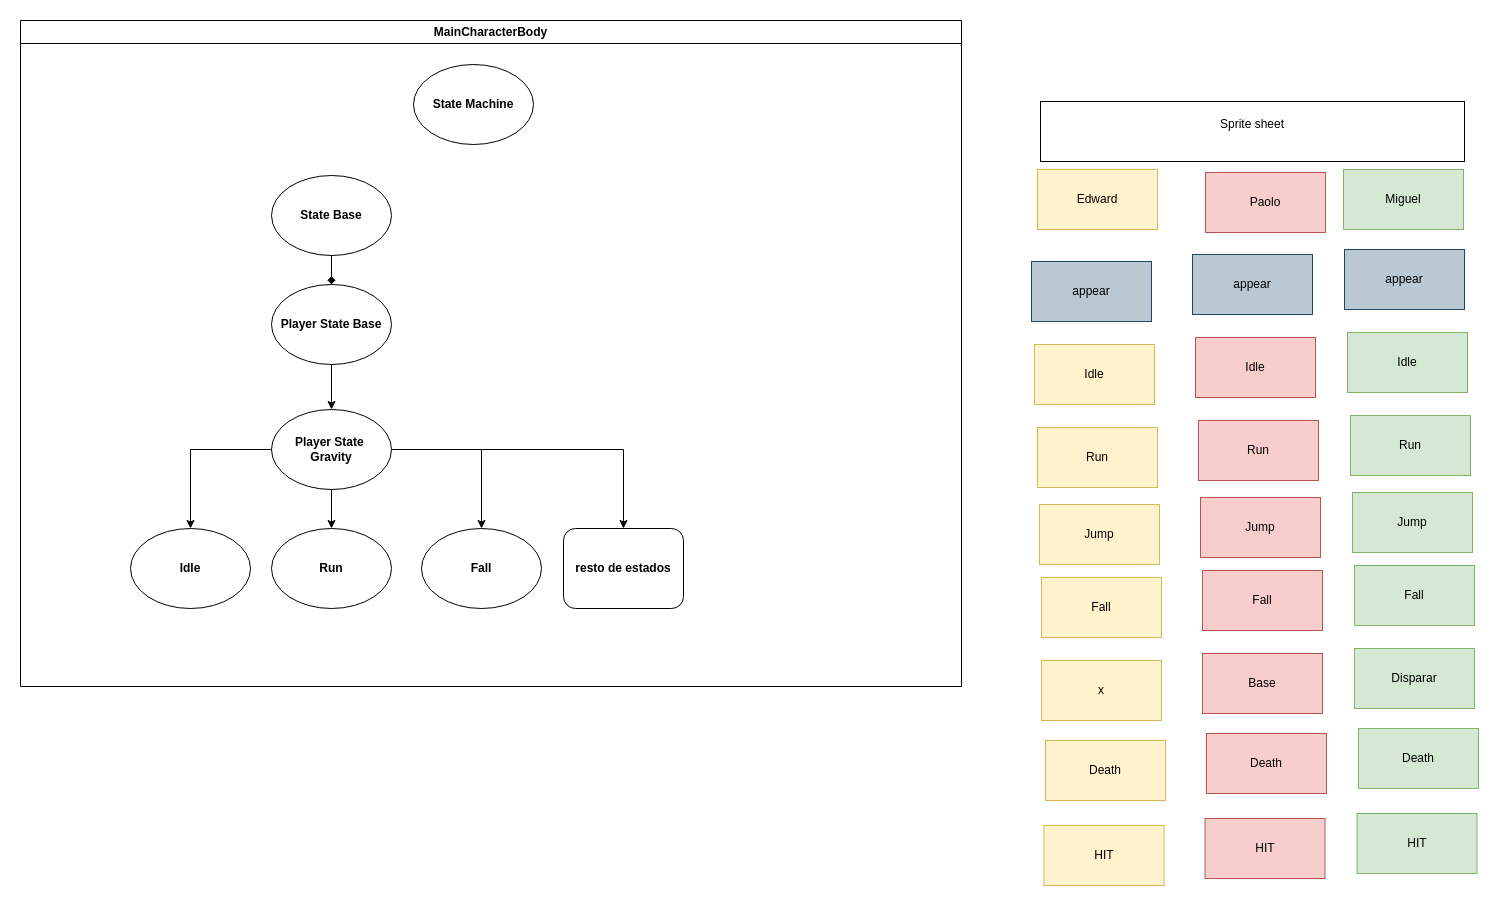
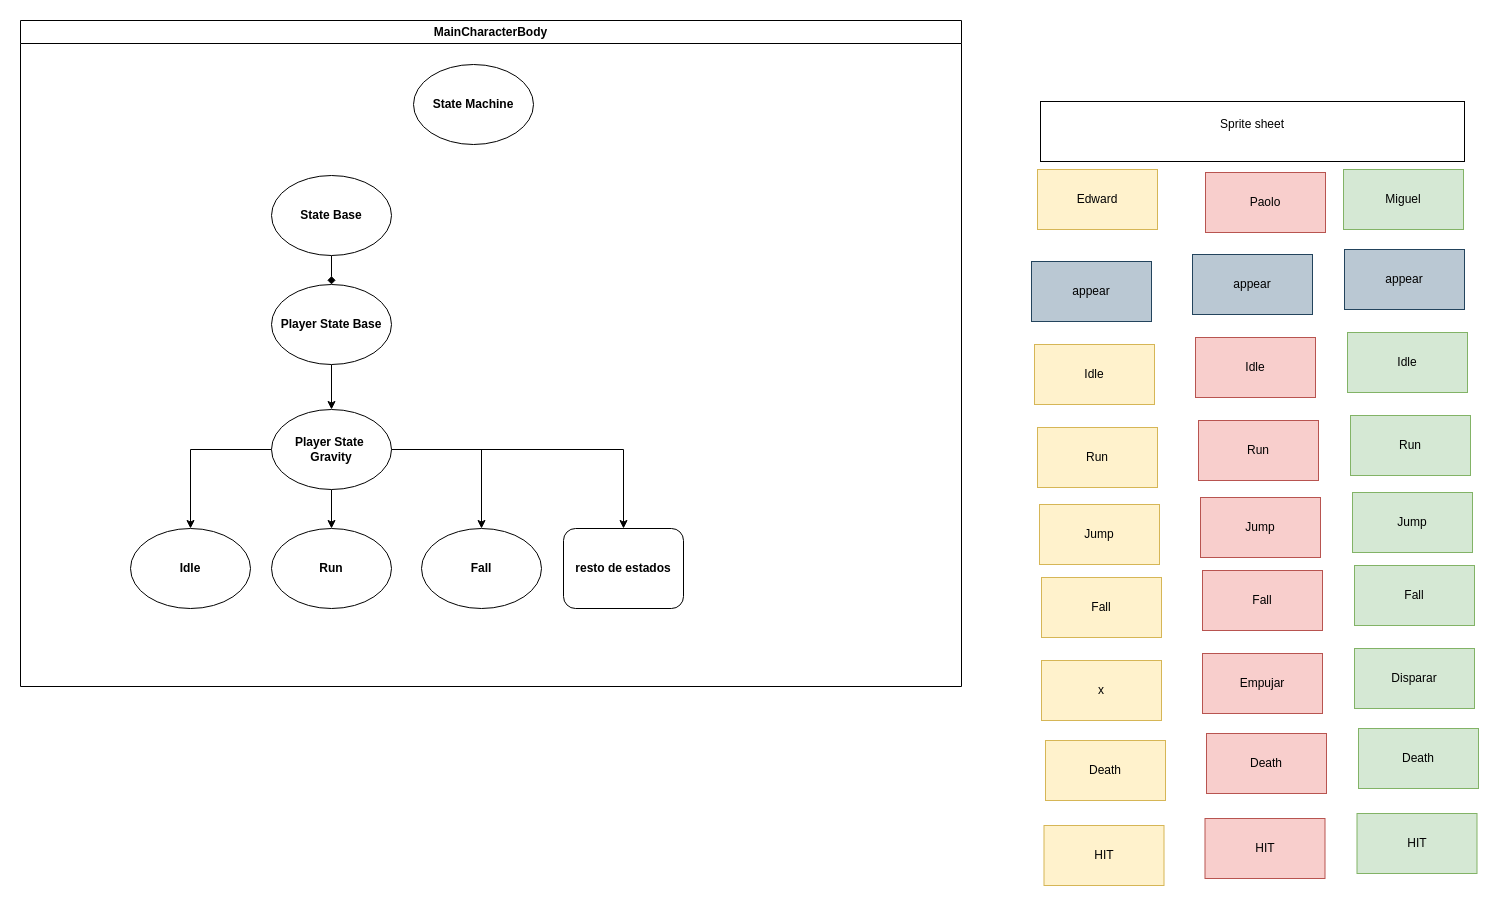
node "Base": label "Base" -> "Empujar"
